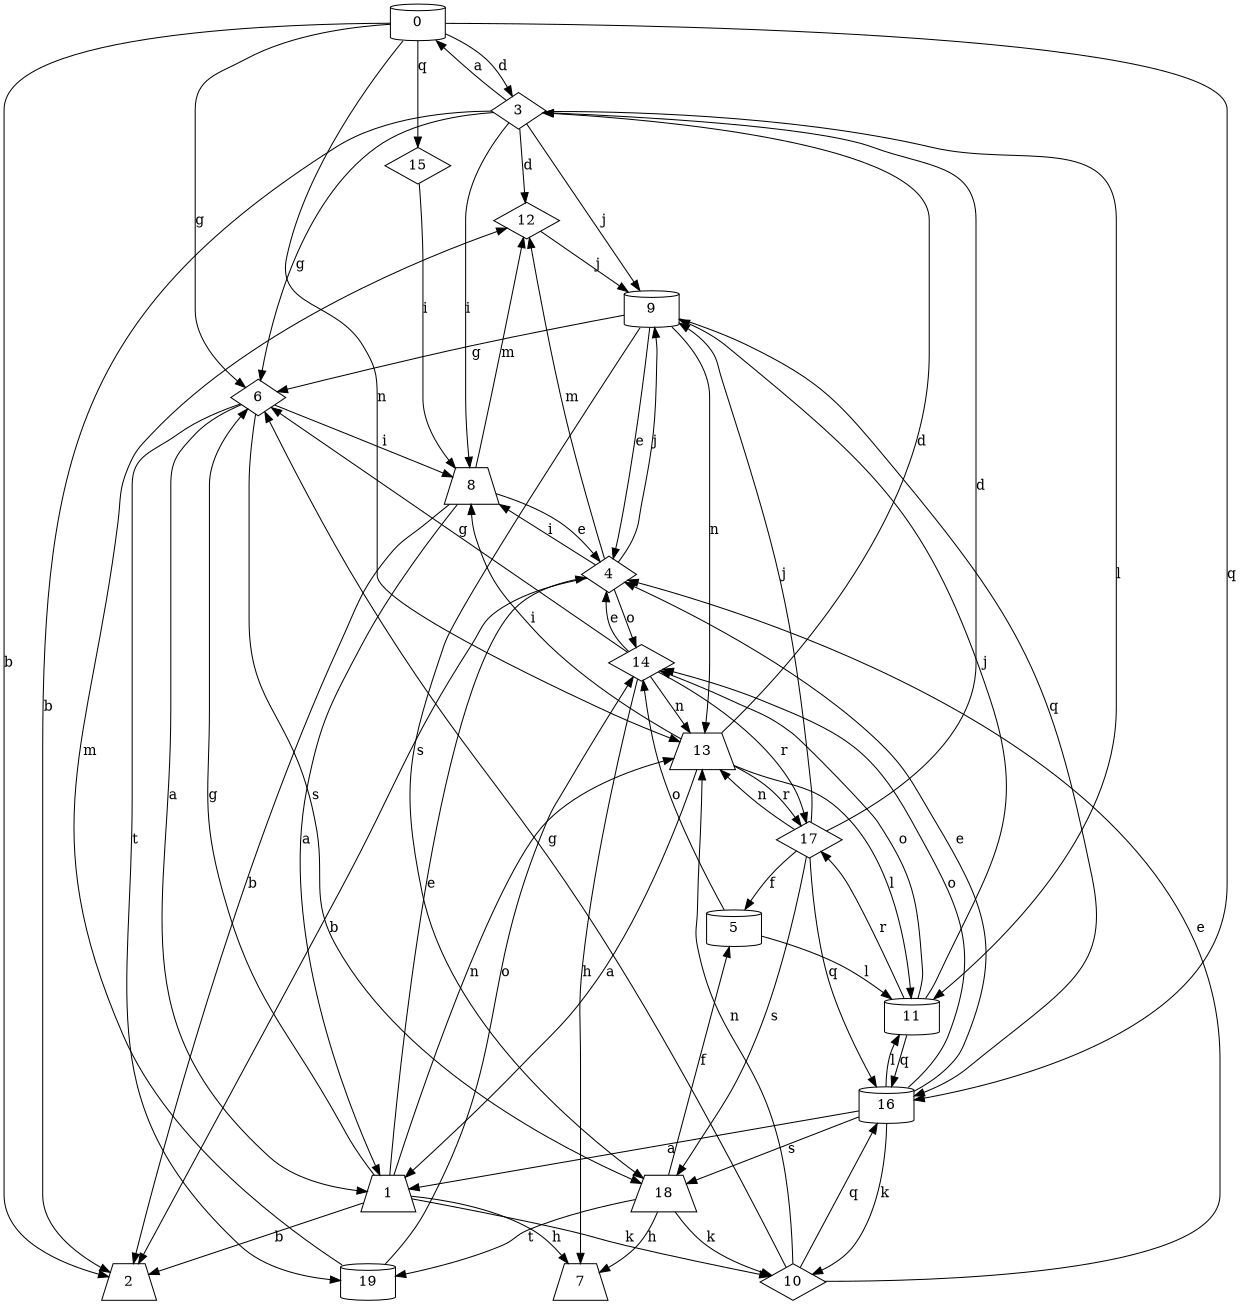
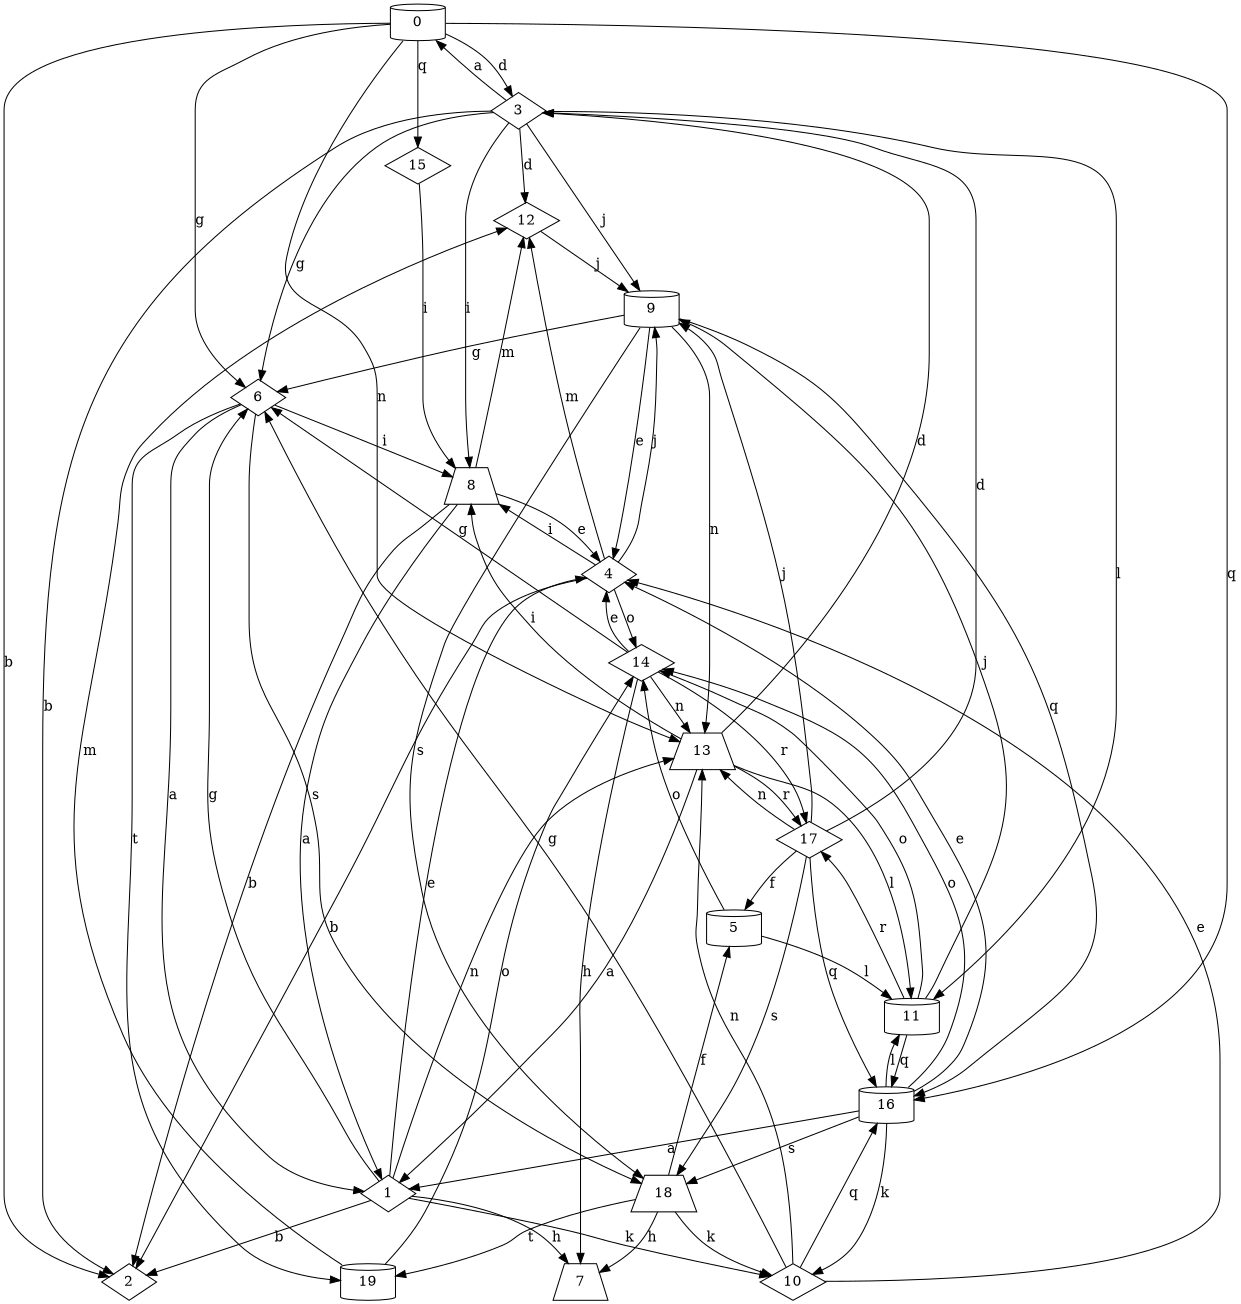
node "1": shape trapezium -> diamond
node "2": shape trapezium -> diamond
